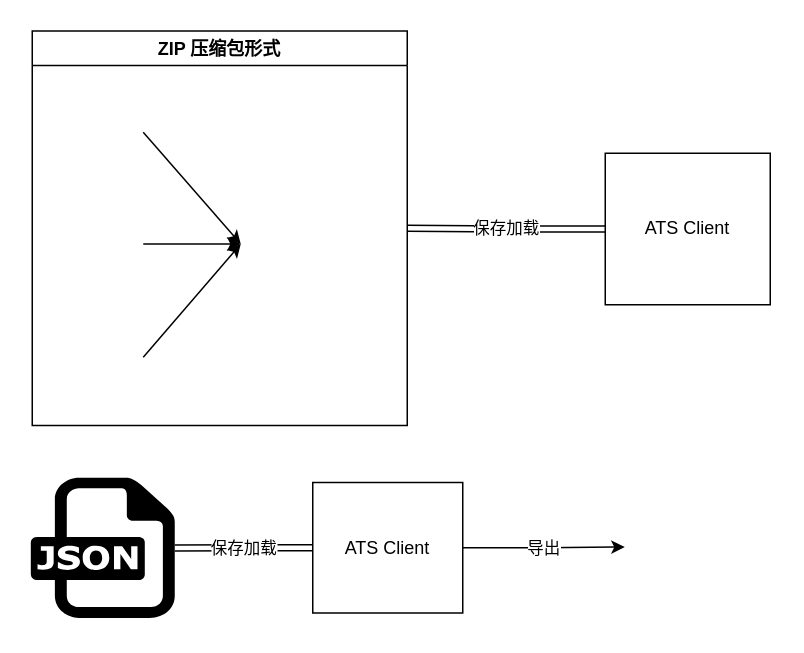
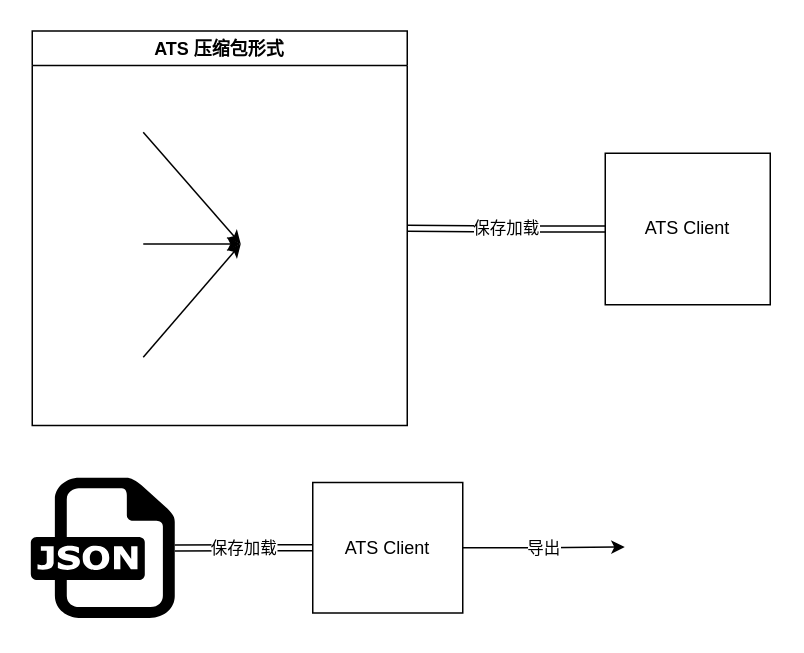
node "ZIP 压缩包形式": label "ZIP 压缩包形式" -> "ATS 压缩包形式"
